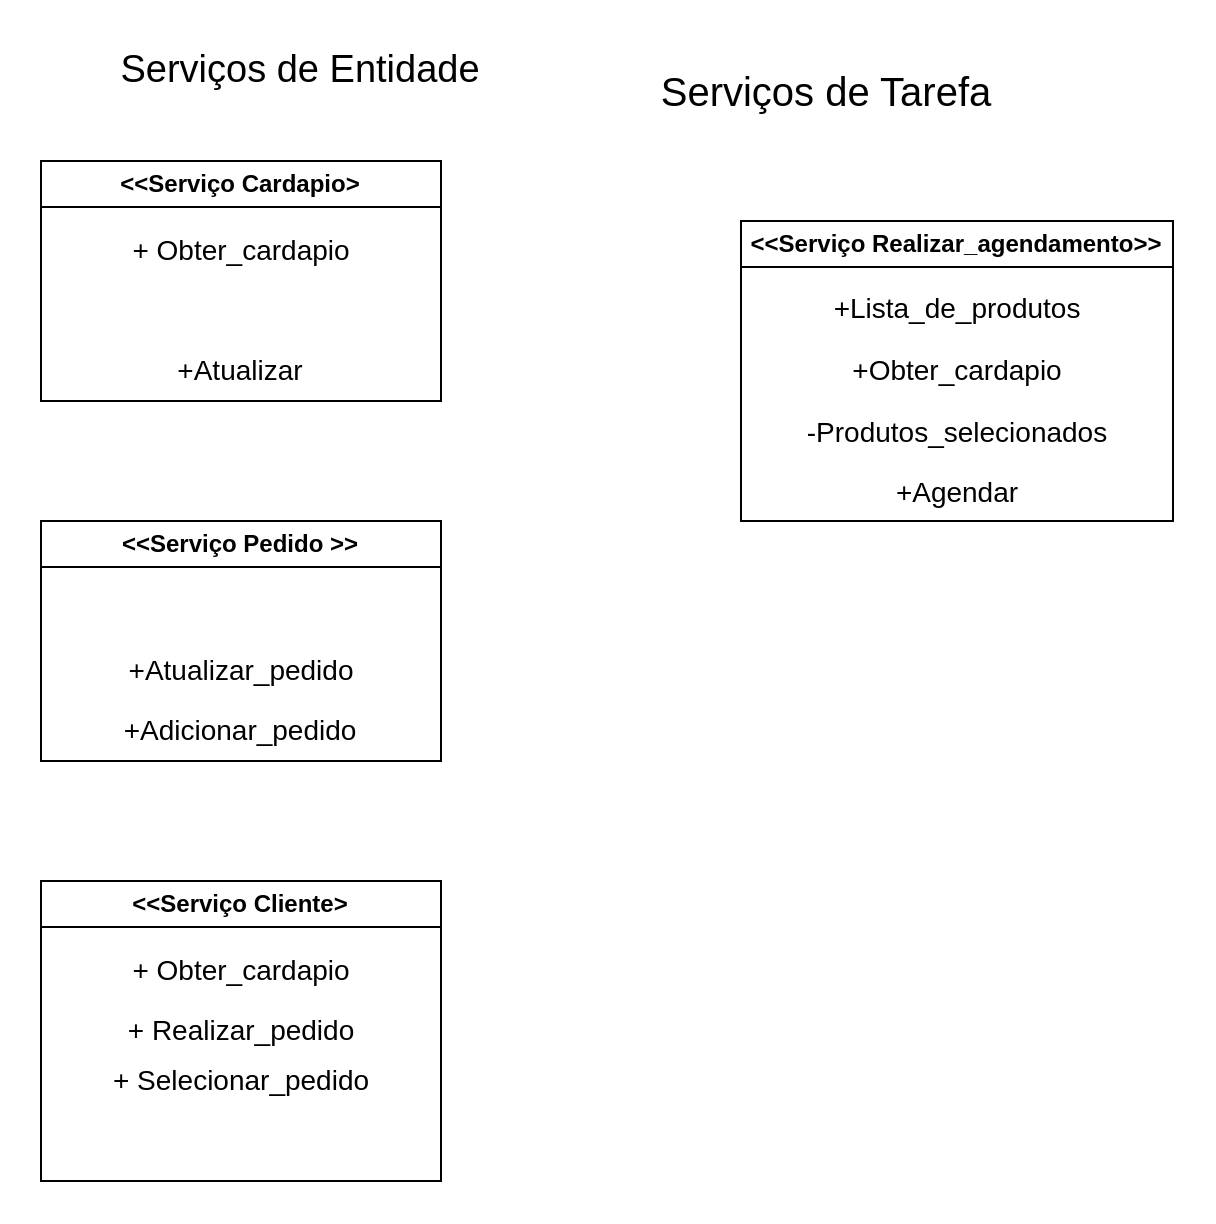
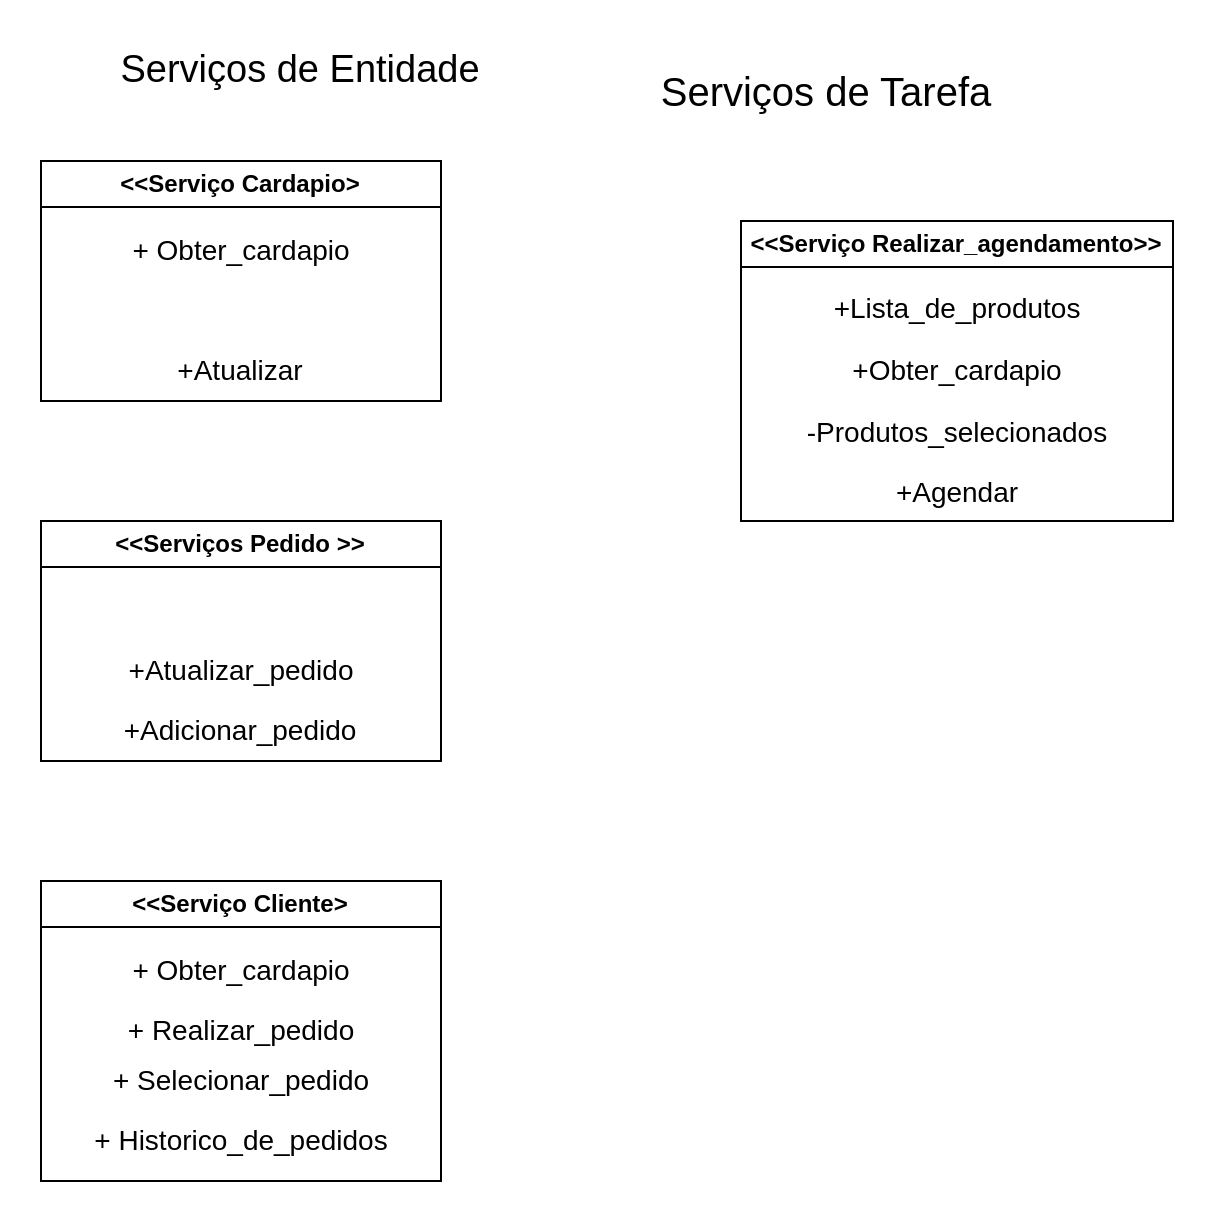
node "<<Serviço Pedido >>": label "<<Serviço Pedido >>" -> "<<Serviços Pedido >>"
node "+ Historico_de_pedidos": added
